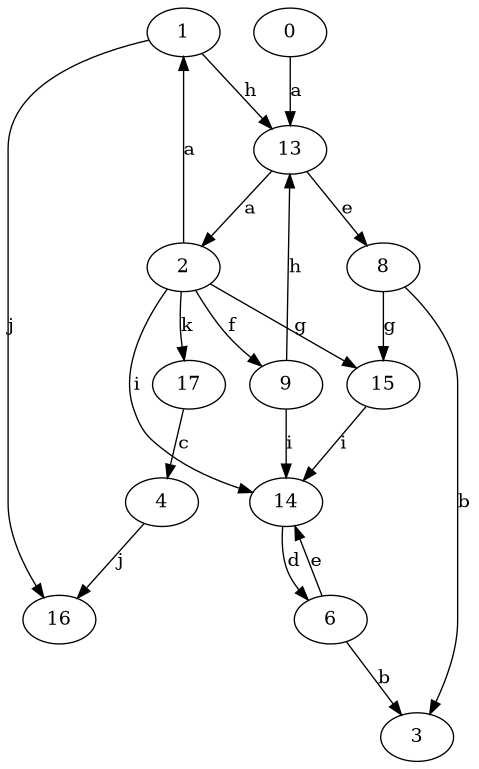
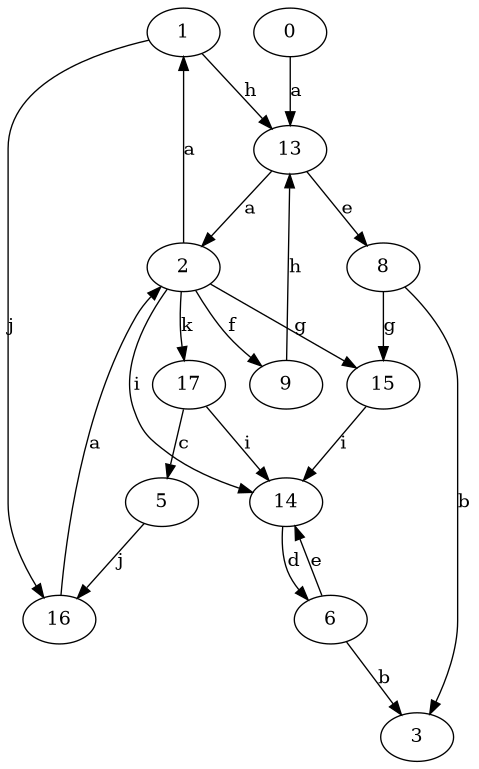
edge "9" -> "14": now "17" -> "14"
edge "16" -> "2": added, label "a"
node "4": label "4" -> "5"
